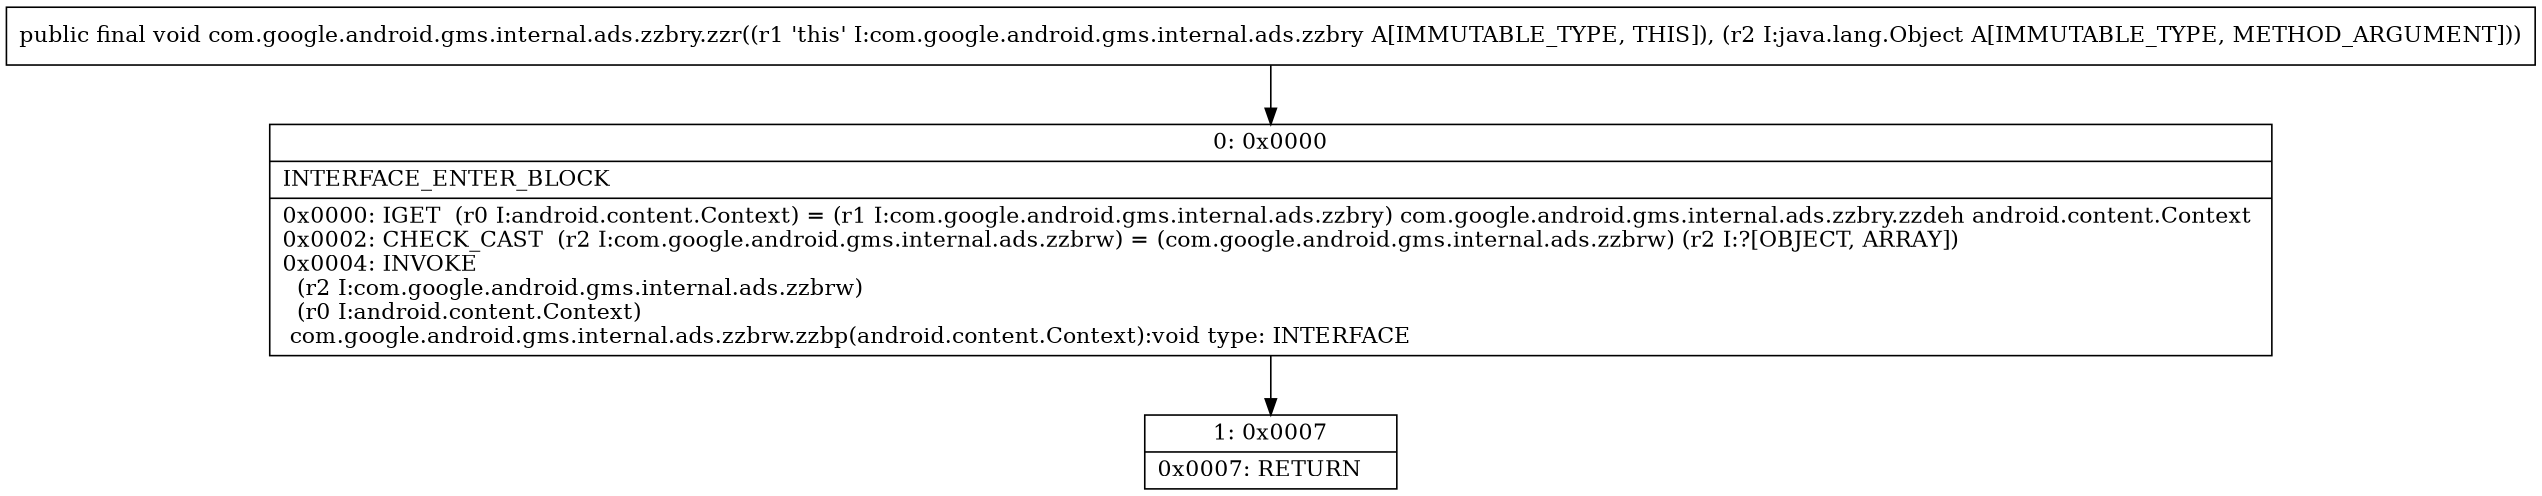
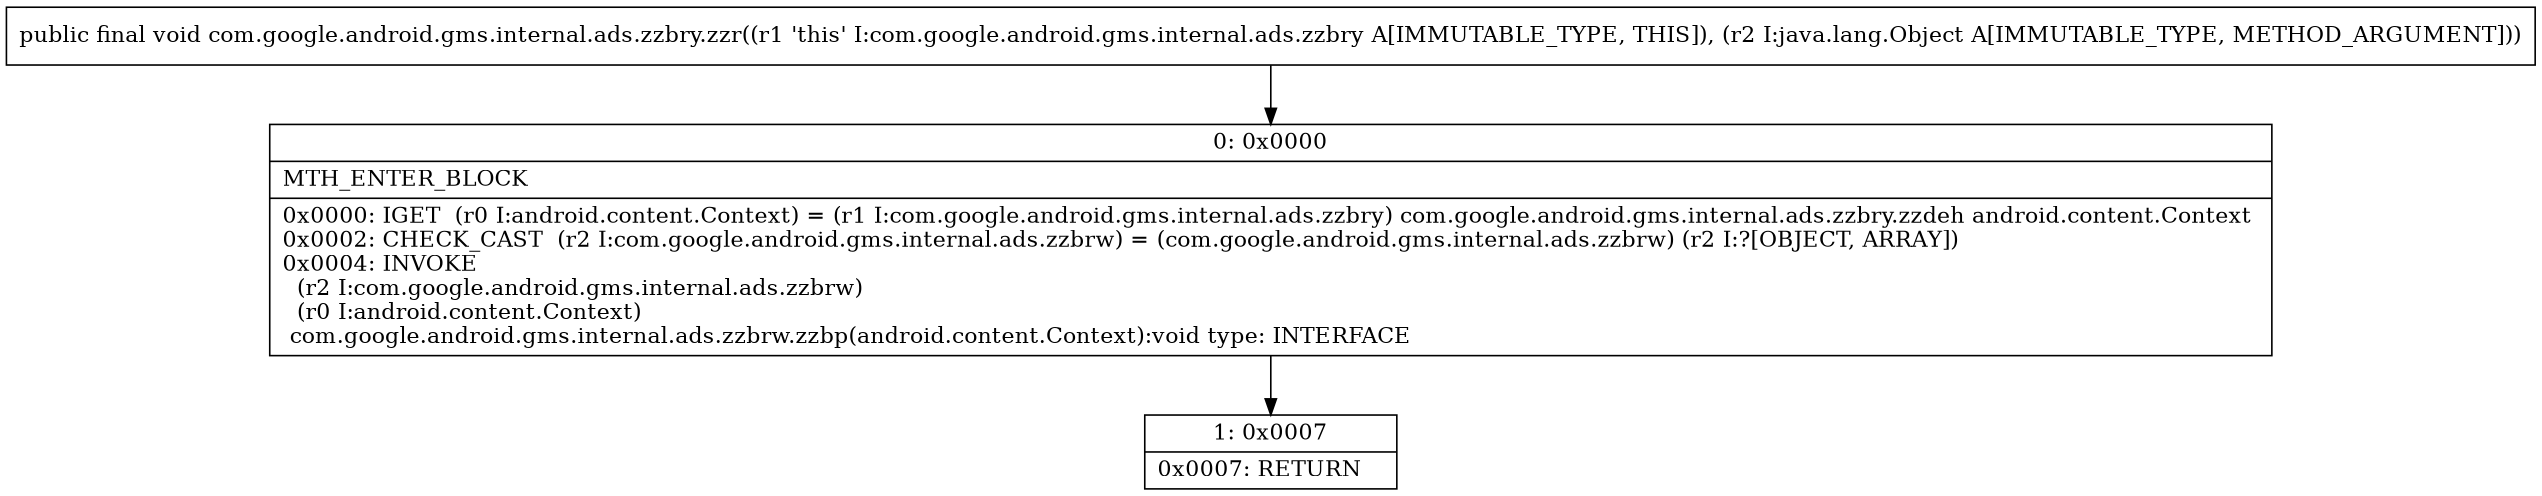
node "0: 0x0000": text "INTERFACE_ENTER_BLOCK" -> "MTH_ENTER_BLOCK"
